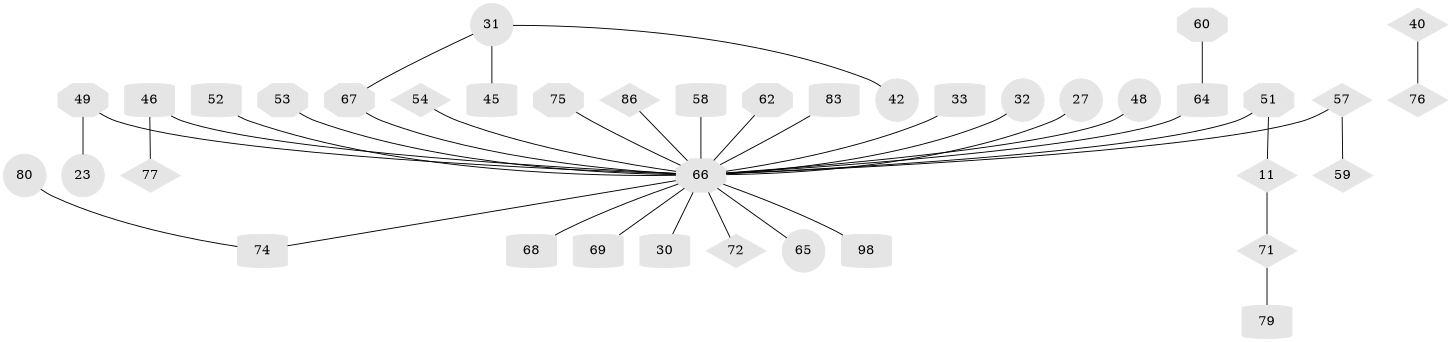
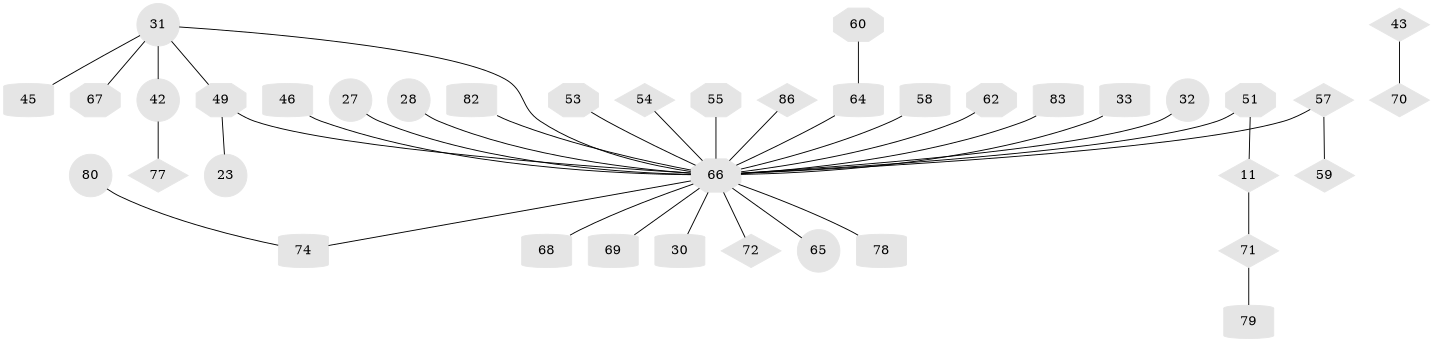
node "40": label "40" -> "43"
edge "31" -- "49": added
node "52": label "52" -> "82"
node "75": label "75" -> "55"
node "48": label "48" -> "28"
node "76": label "76" -> "70"
edge "46" -- "77": now "42" -- "77"
edge "67" -- "66": now "31" -- "66"
node "98": label "98" -> "78"
